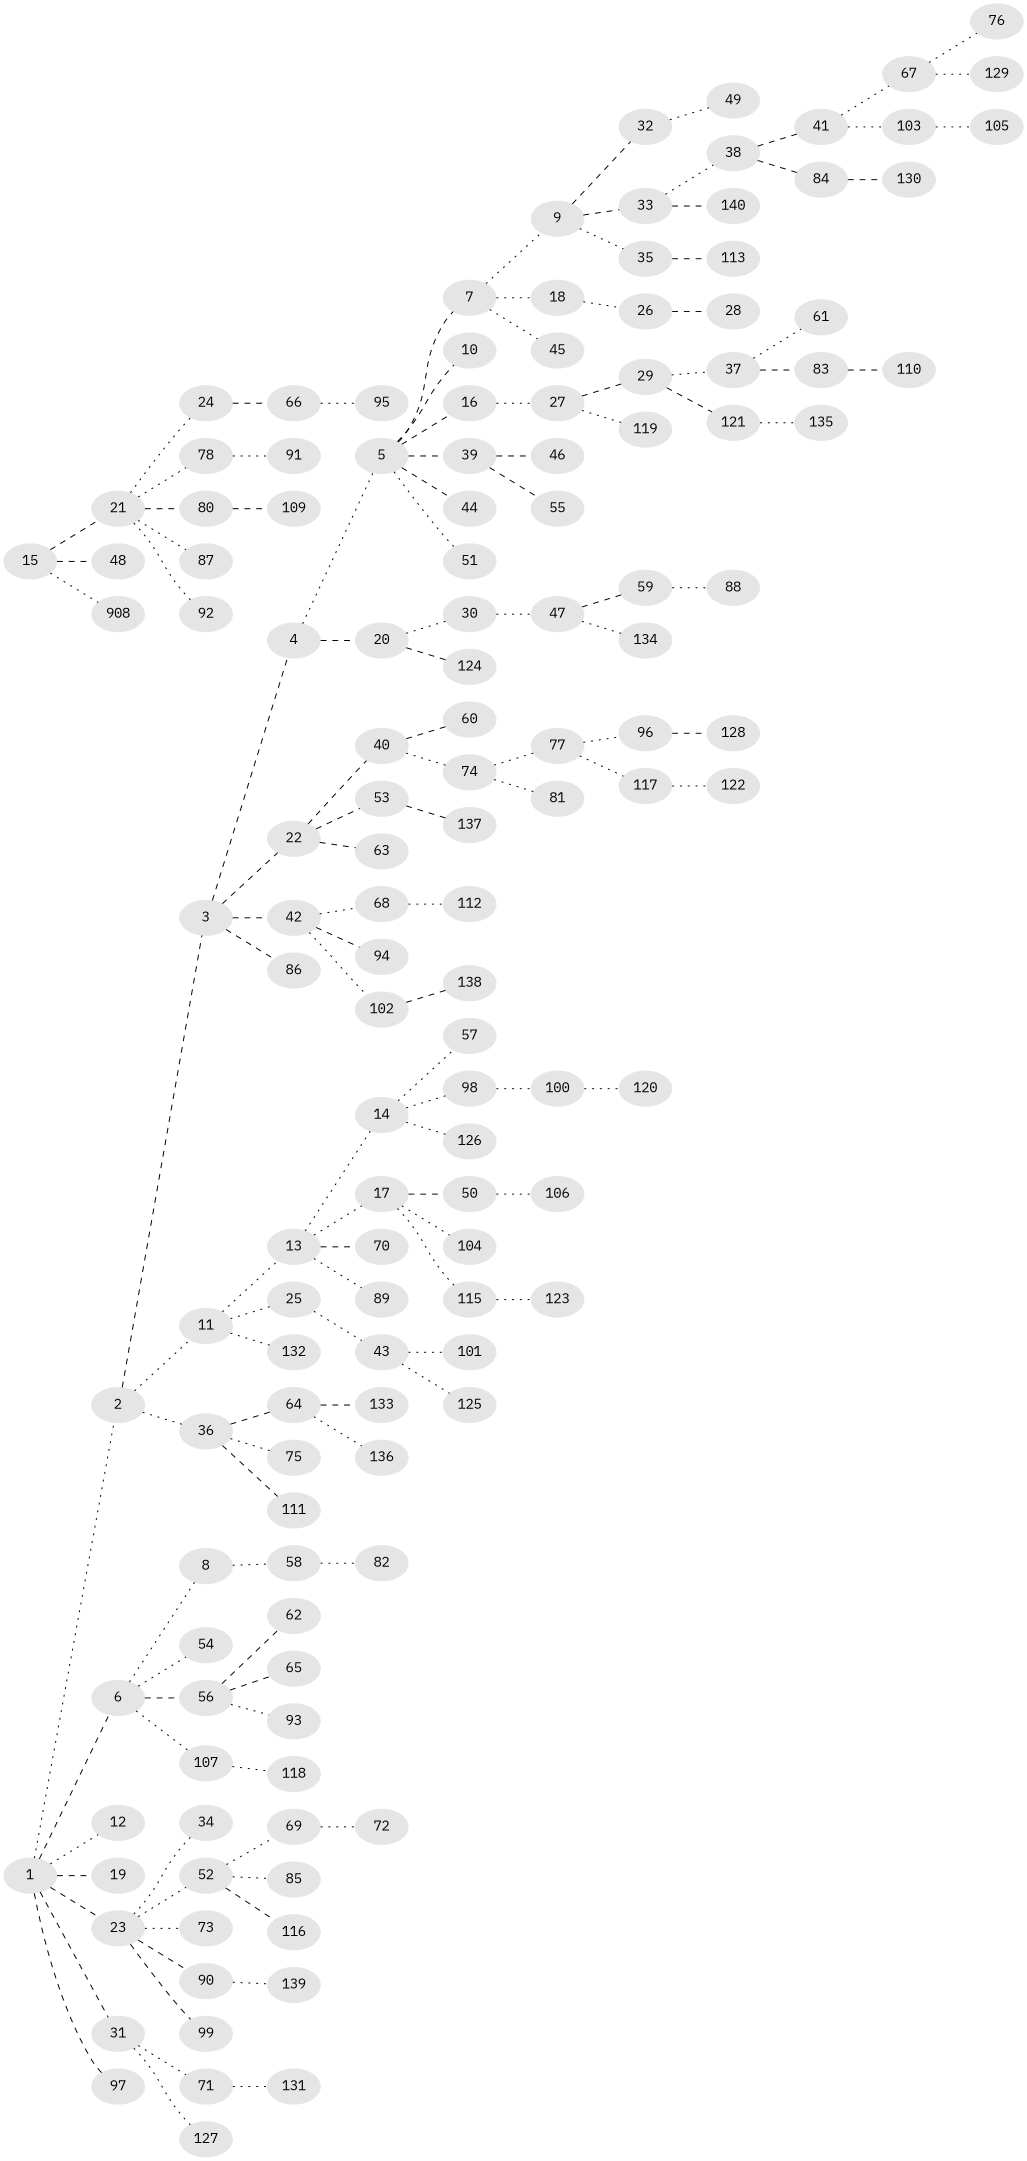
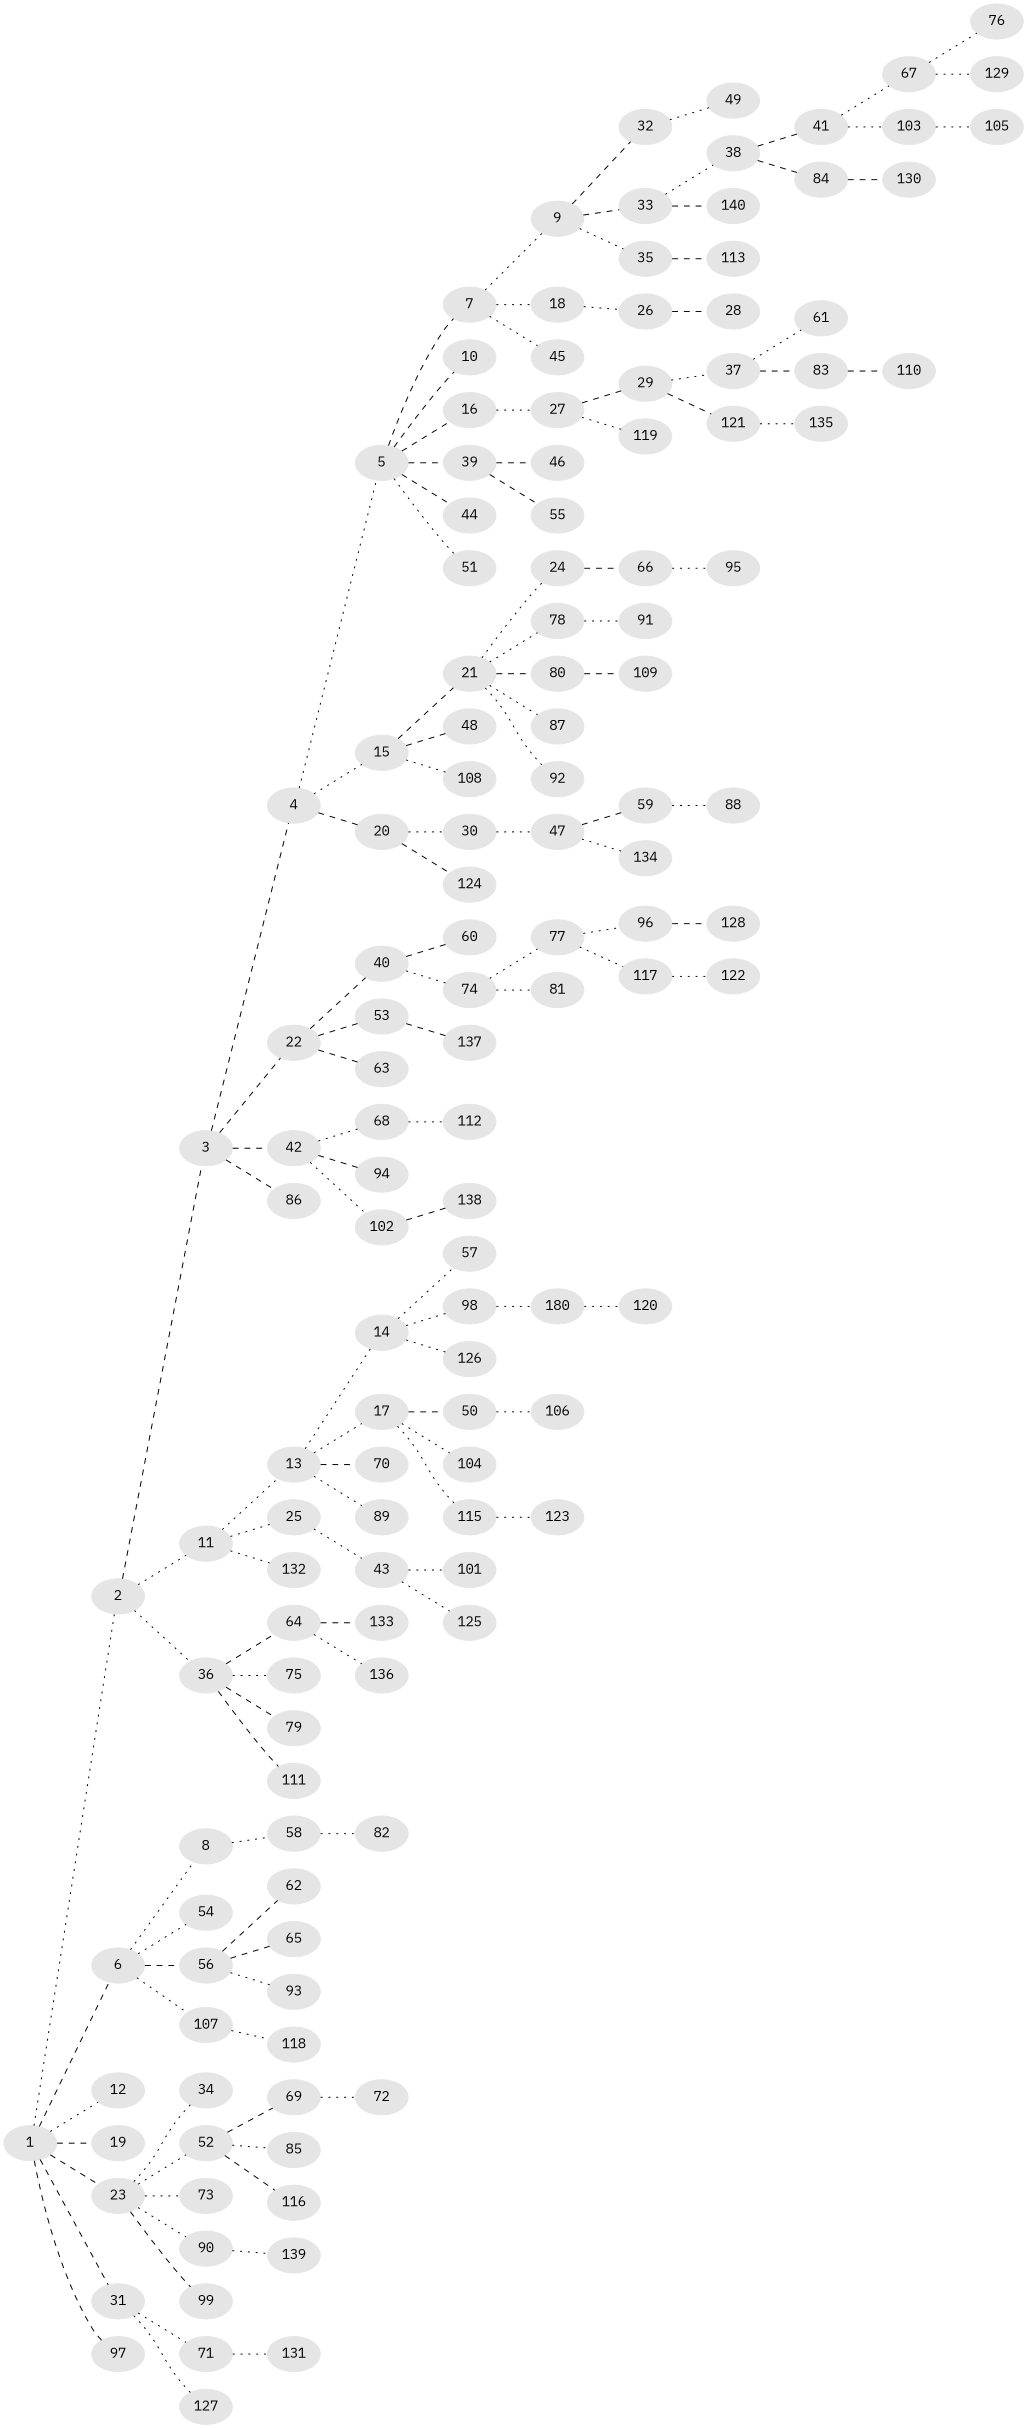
node "908": label "908" -> "108"
edge "15" -- "4": added
node "100": label "100" -> "180"
node "79": added
edge "69" -- "52": style dotted -> dashed
edge "23" -- "90": style dashed -> dotted
